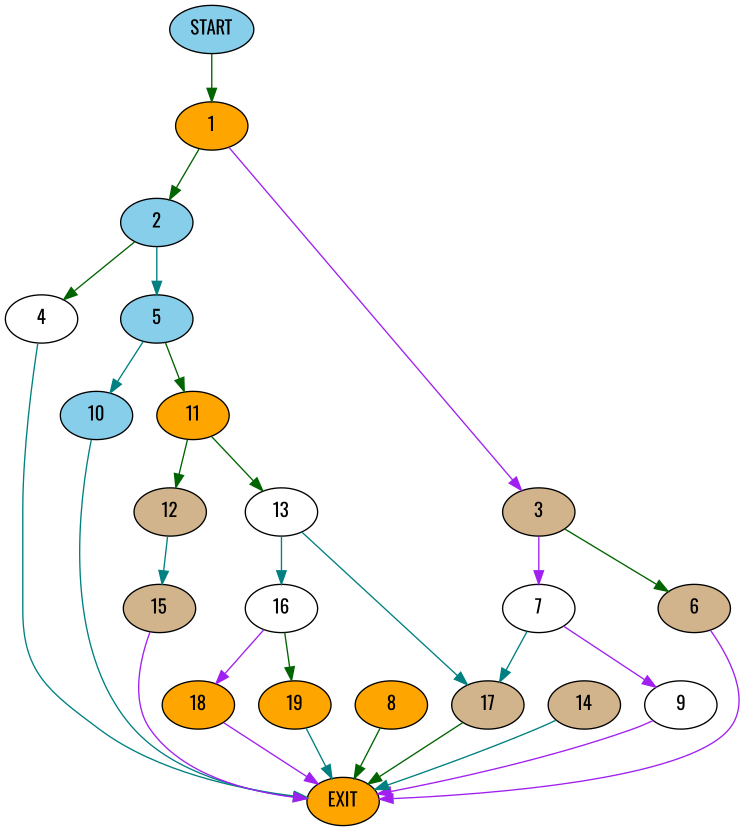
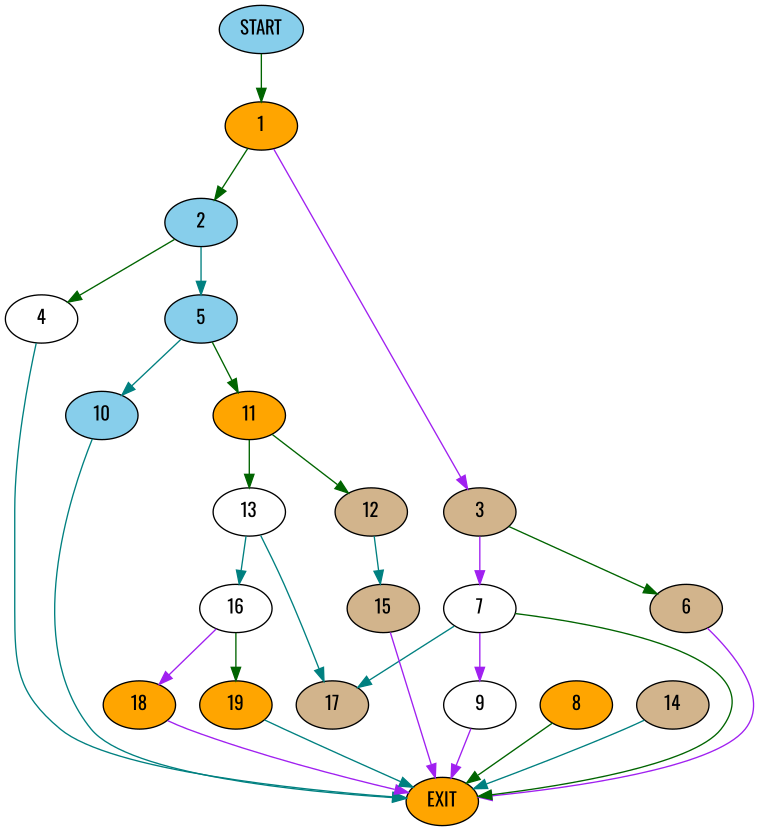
edge "17" -> "EXIT": now "7" -> "EXIT"
